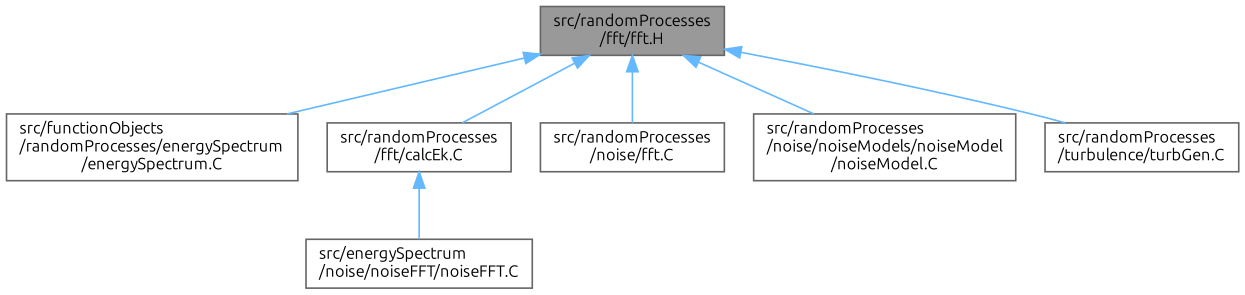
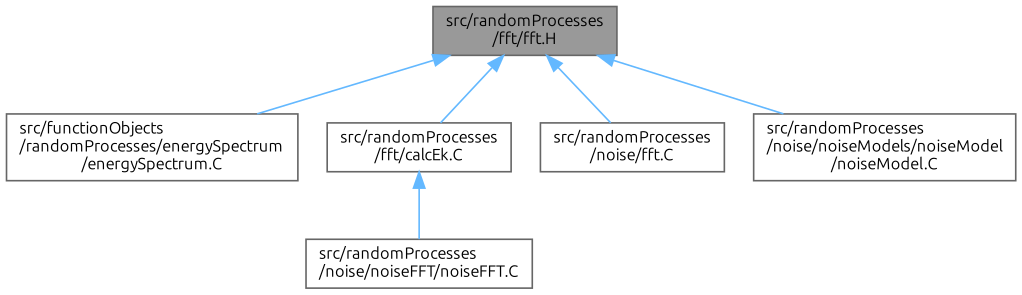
node "src/randomProcesses /turbulence/turbGen.C": removed
node "src/energySpectrum /noise/noiseFFT/noiseFFT.C": label "src/energySpectrum /noise/noiseFFT/noiseFFT.C" -> "src/randomProcesses /noise/noiseFFT/noiseFFT.C"
